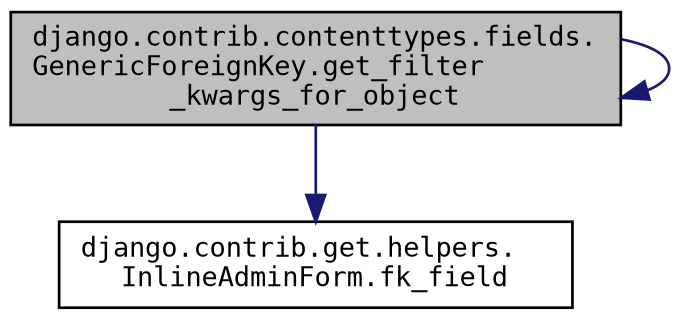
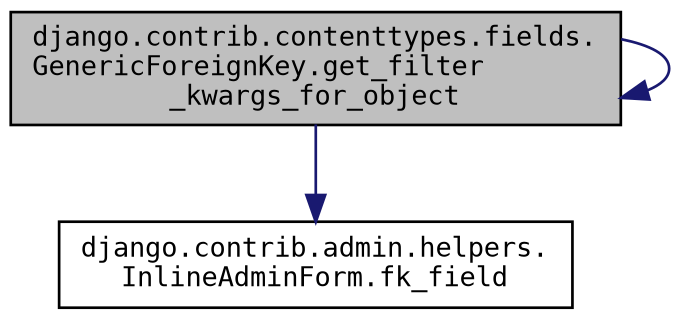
node "django.contrib.get.helpers. InlineAdminForm.fk_field": label "django.contrib.get.helpers. InlineAdminForm.fk_field" -> "django.contrib.admin.helpers. InlineAdminForm.fk_field"
